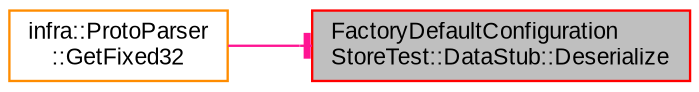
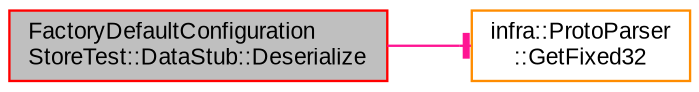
edge "infra::ProtoParser ::GetFixed32" -> "FactoryDefaultConfiguration StoreTest::DataStub::Deserialize": reversed
